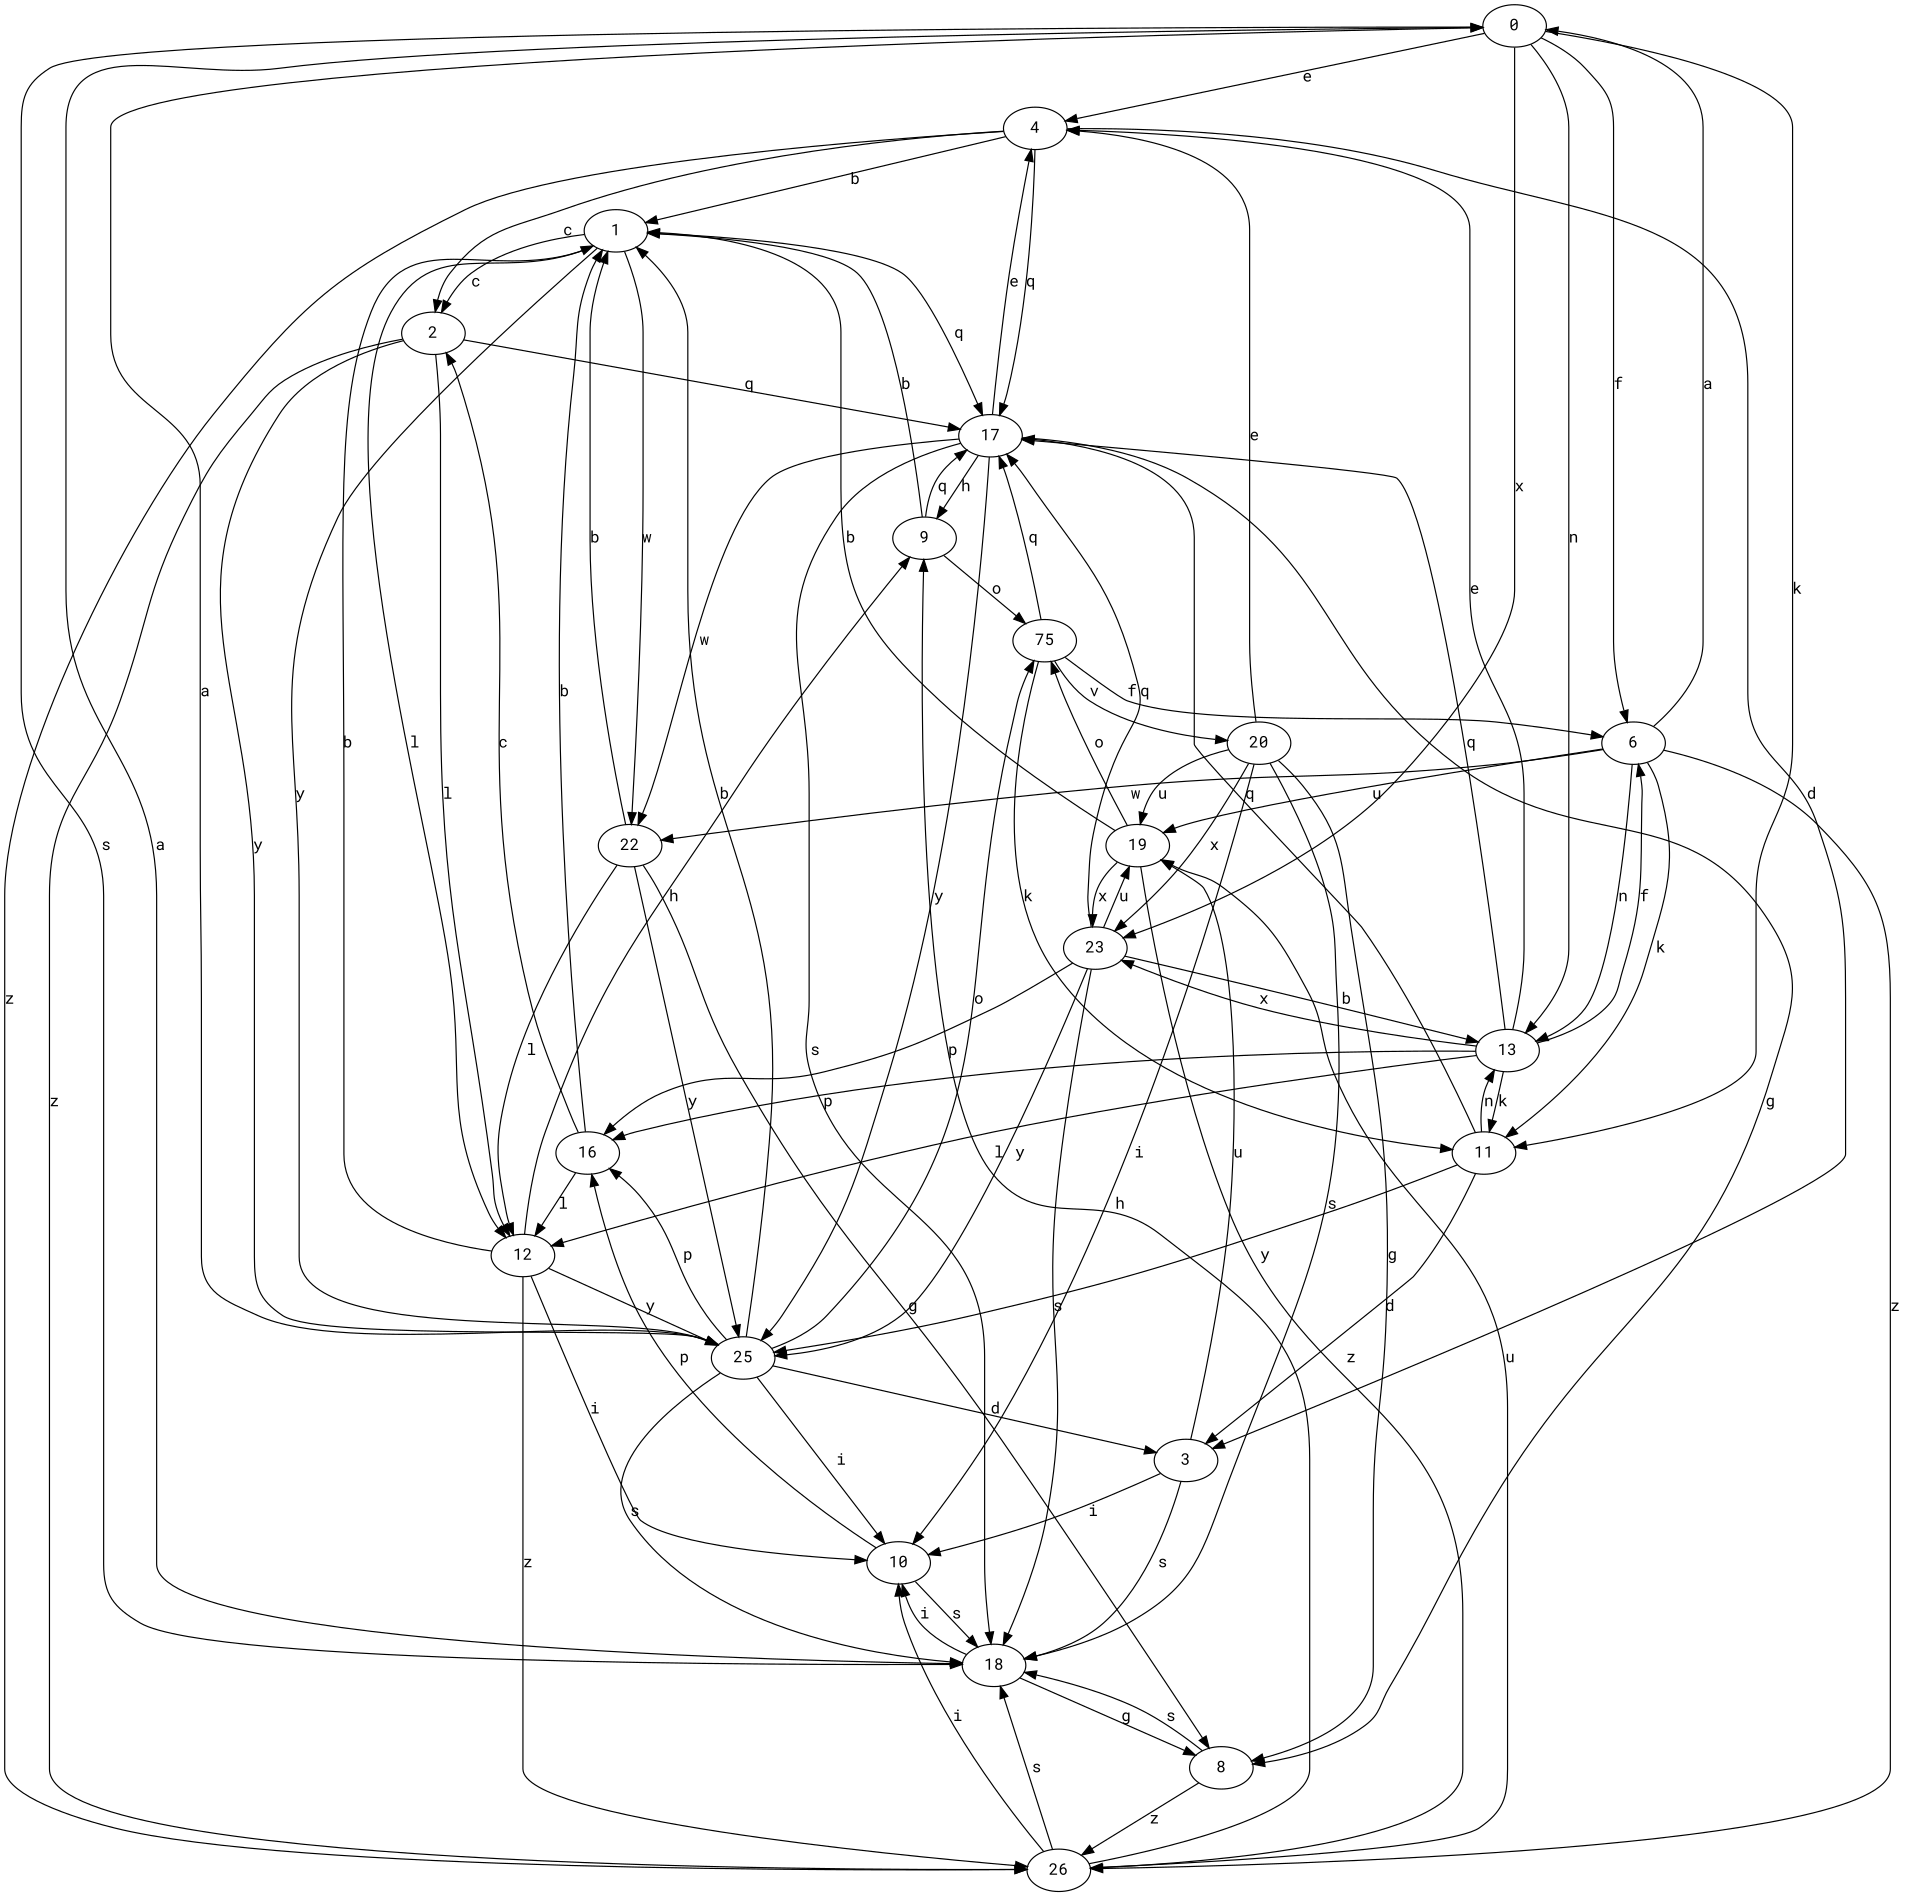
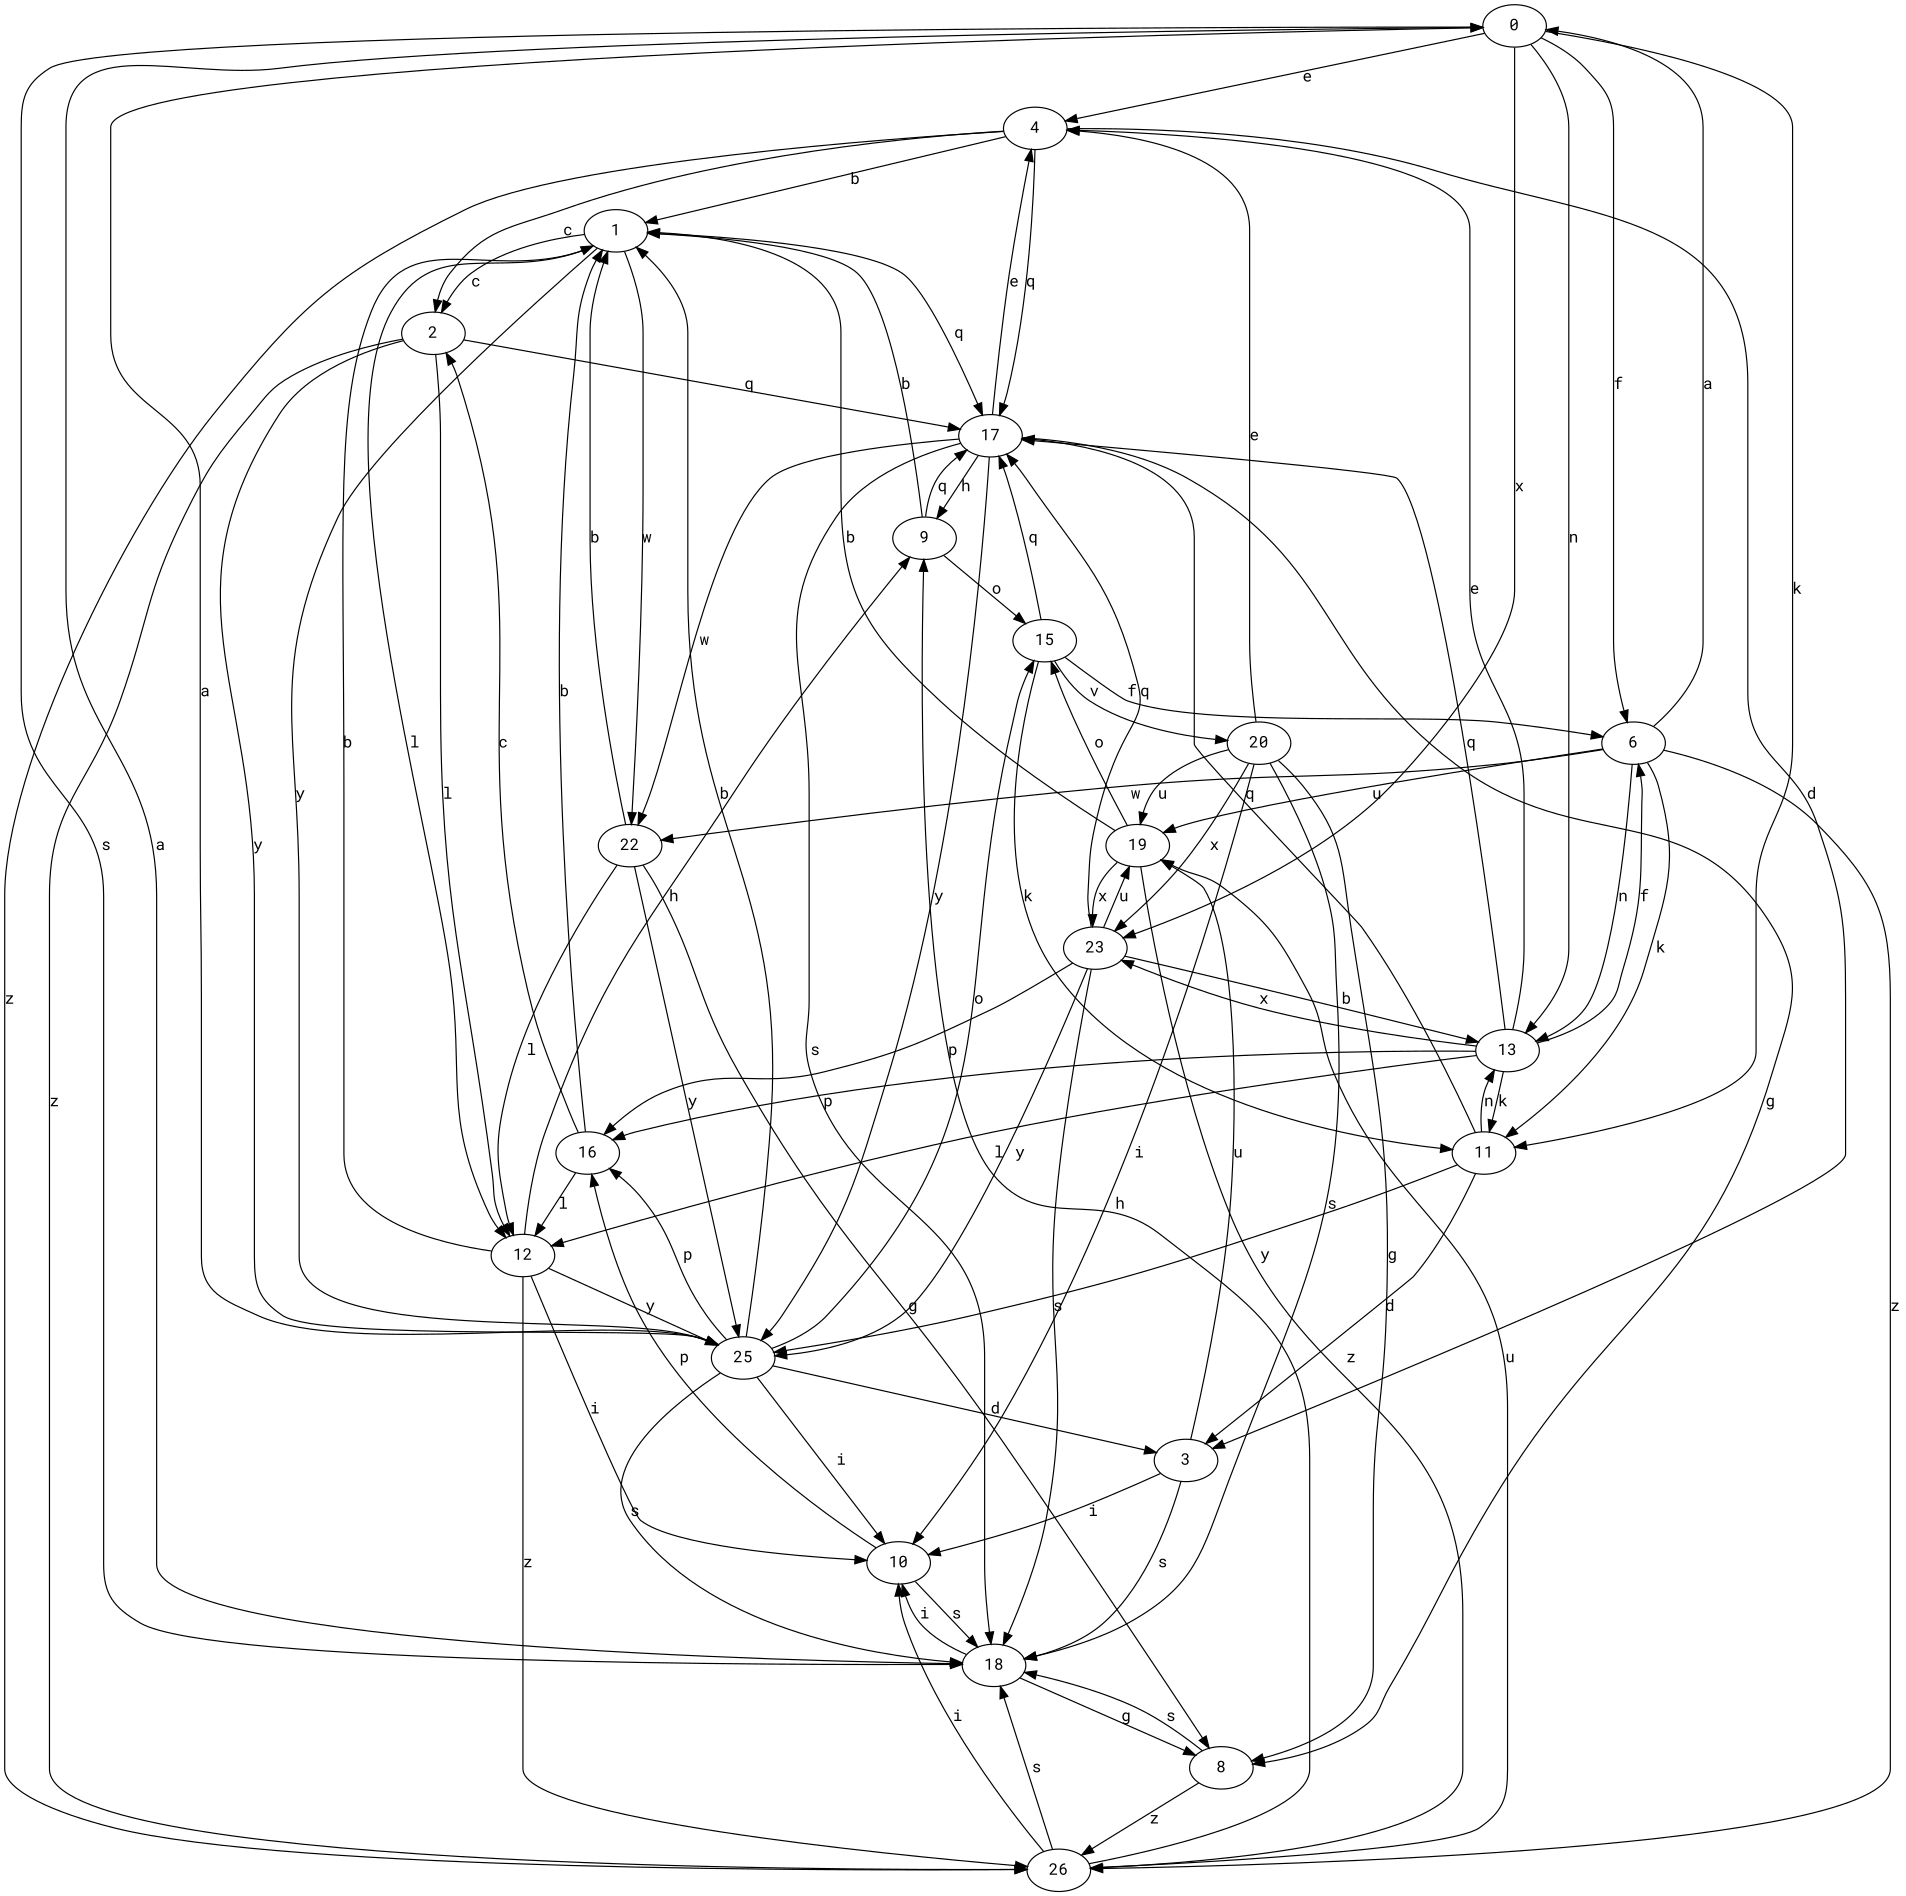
node "75": label "75" -> "15"
